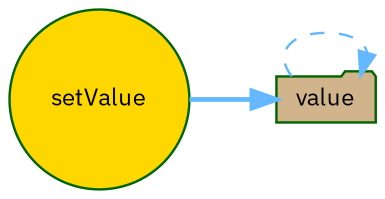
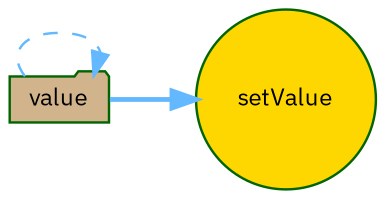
edge "setValue" -> "value": reversed
